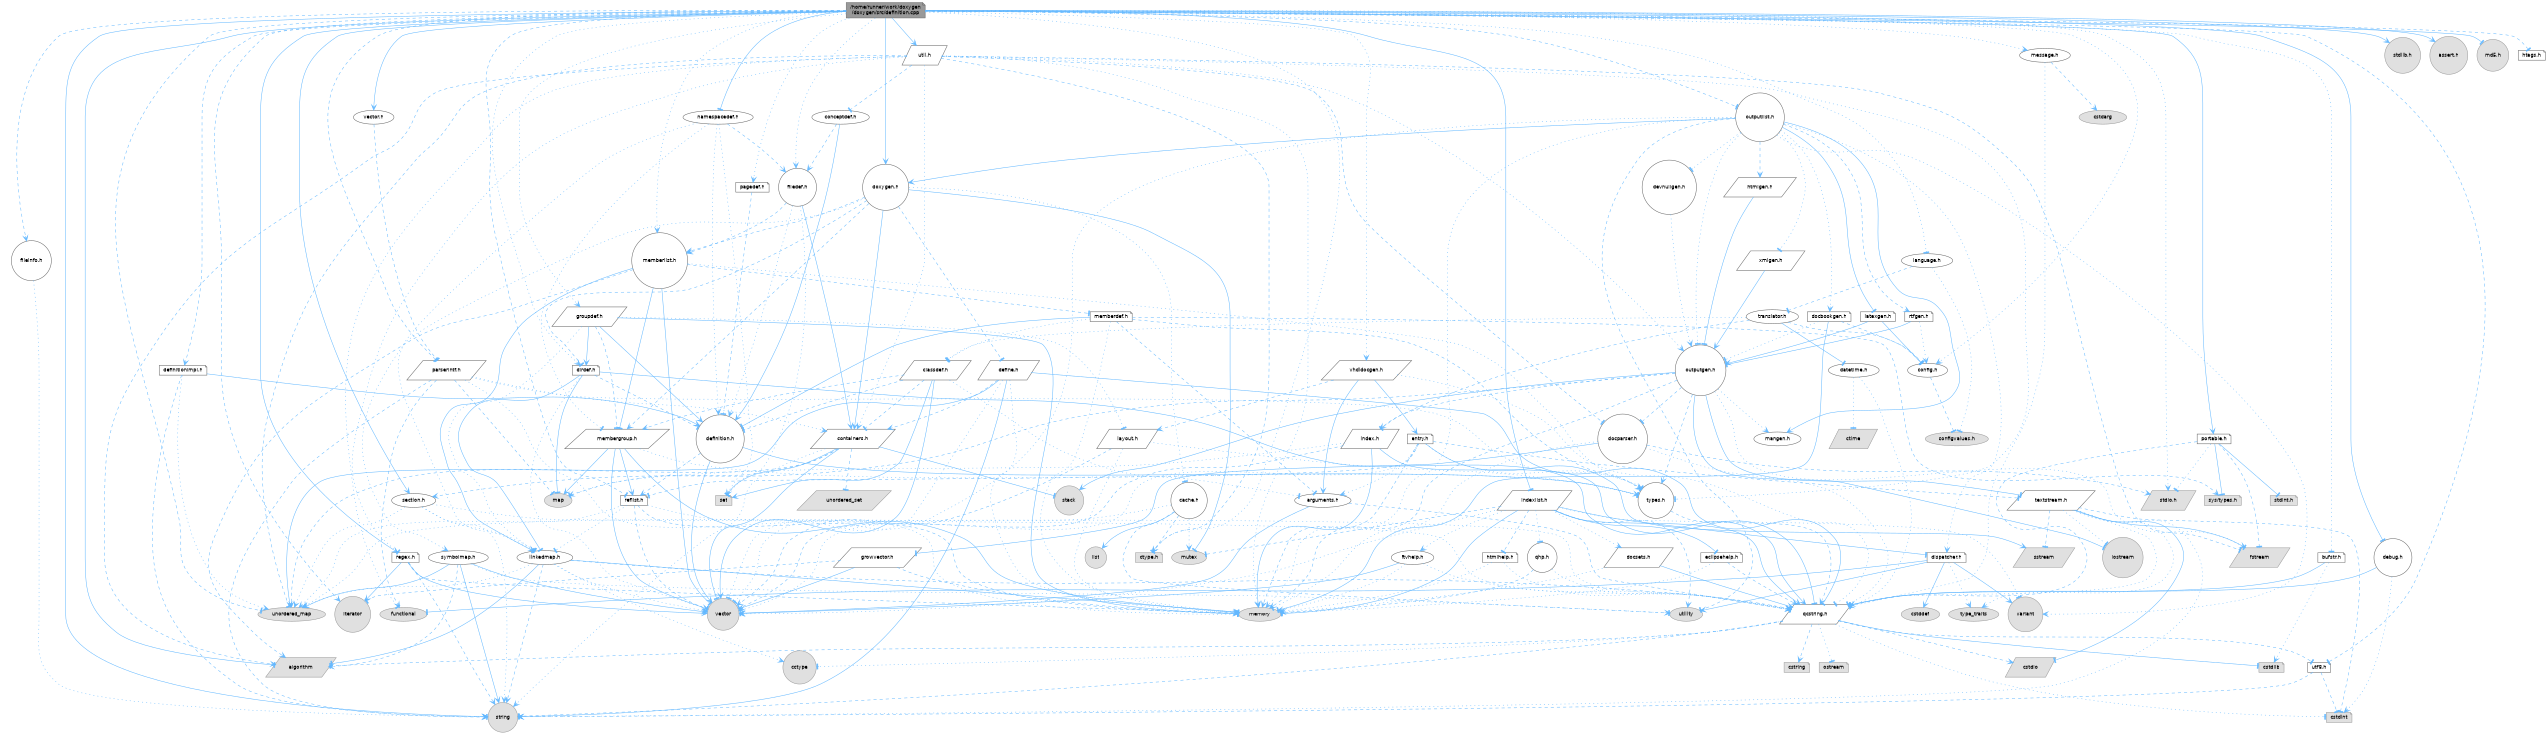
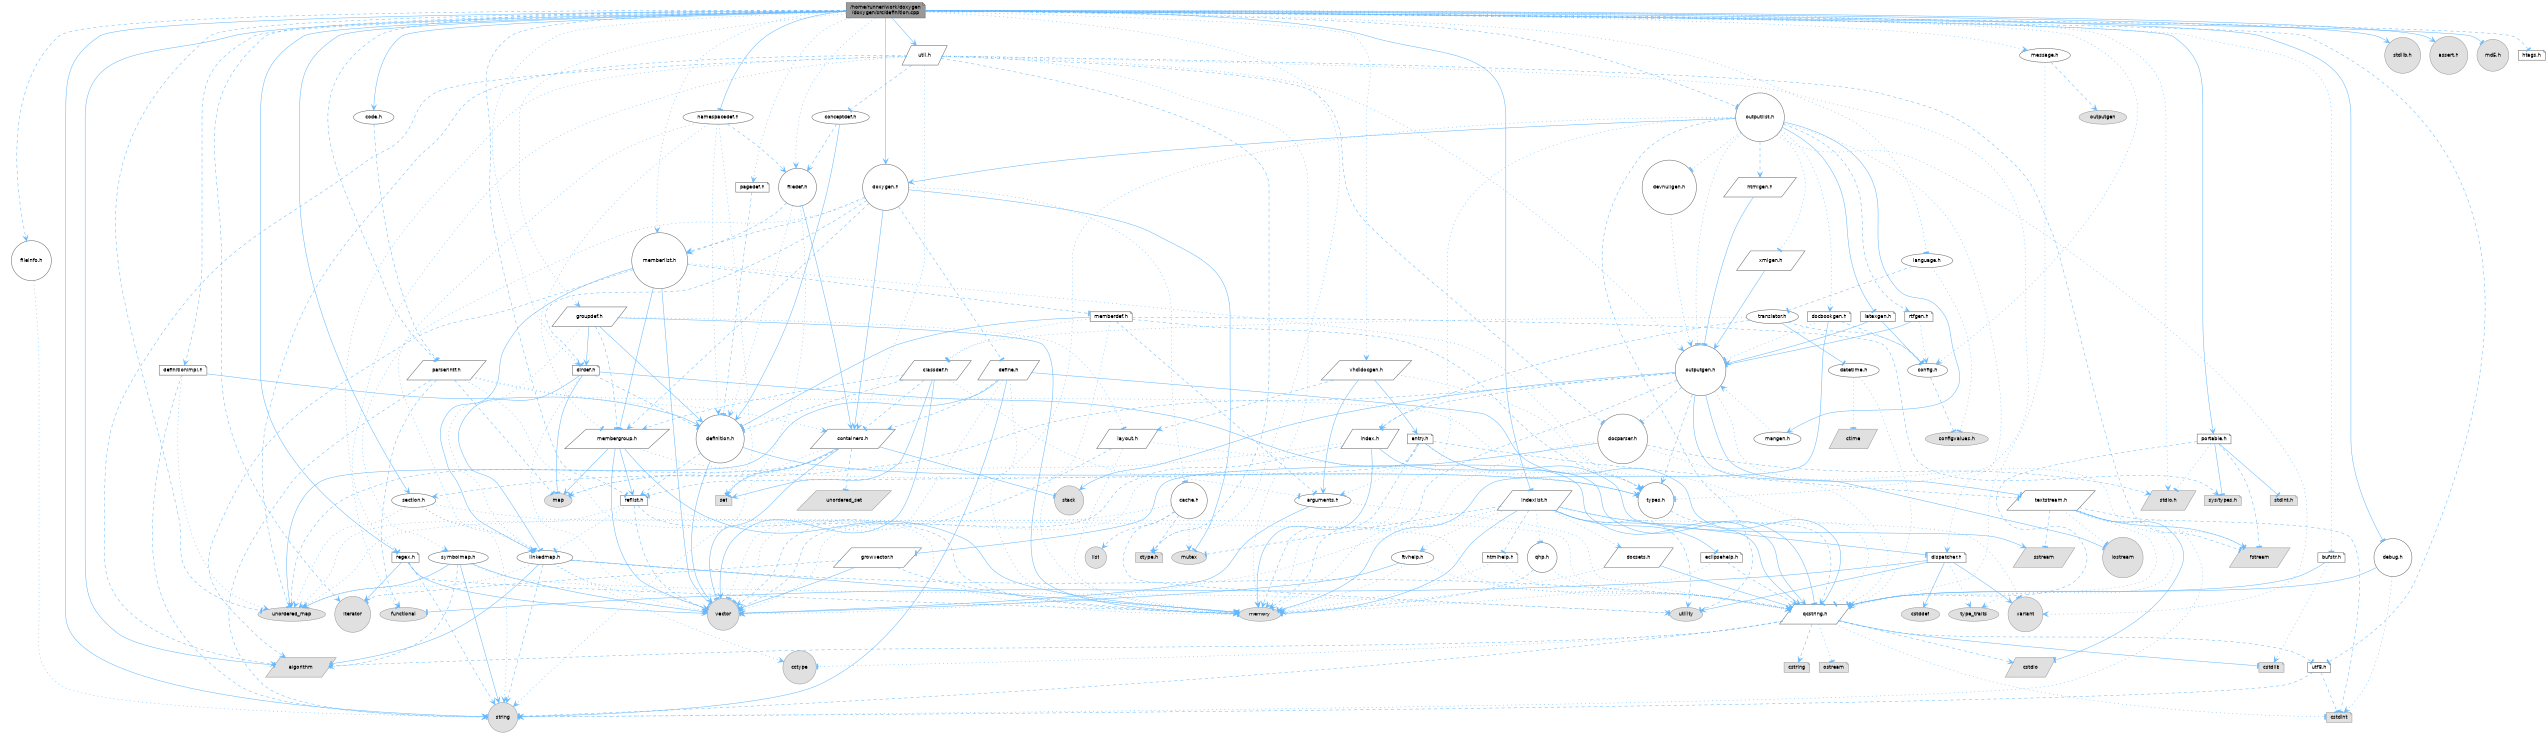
node "vector.h": label "vector.h" -> "code.h"
node "cstdarg": label "cstdarg" -> "outputgen"
edge "outputgen.h" -> "mangen.h": reversed
edge "cache.h" -> "list": style solid -> dashed
edge "arguments.h" -> "qcstring.h": style dashed -> dotted
